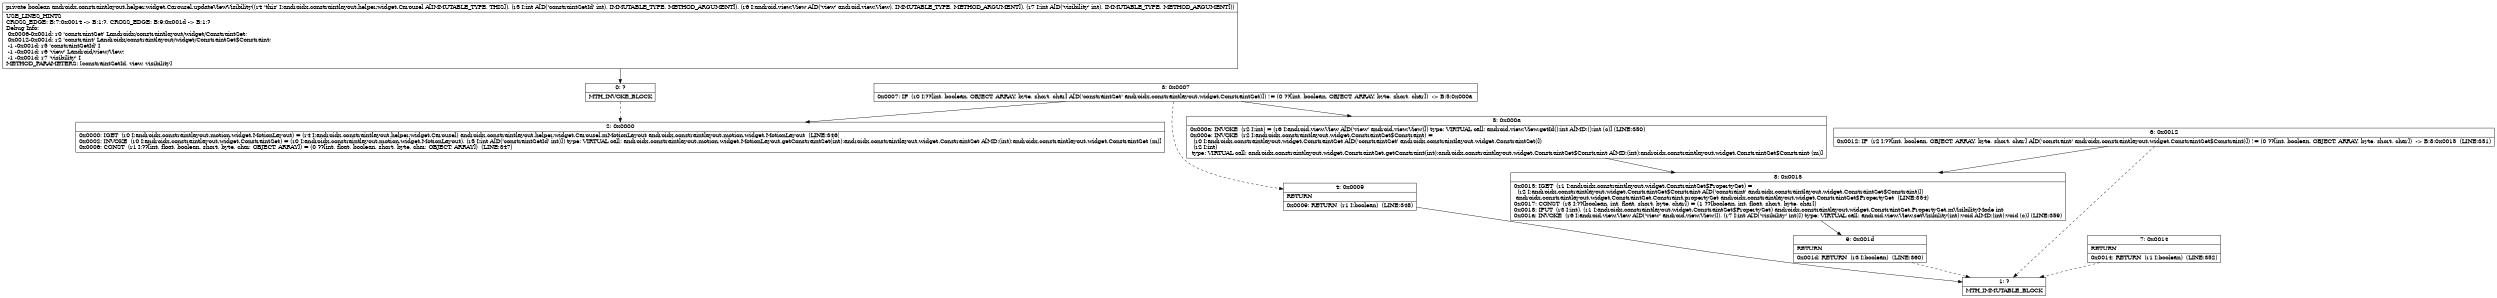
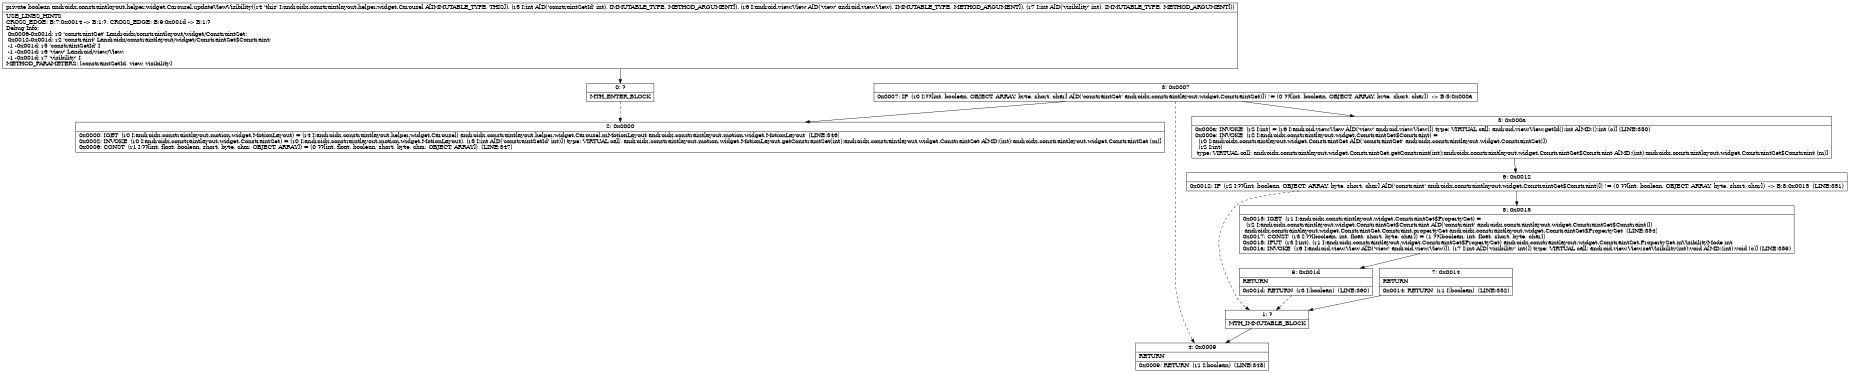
node "0: ?": text "MTH_INVOKE_BLOCK" -> "MTH_ENTER_BLOCK"
edge "5: 0x000a" -> "8: 0x0015": now "5: 0x000a" -> "6: 0x0012"
edge "4: 0x0009" -> "1: ?": reversed
edge "7: 0x0014" -> "1: ?": style dashed -> solid
